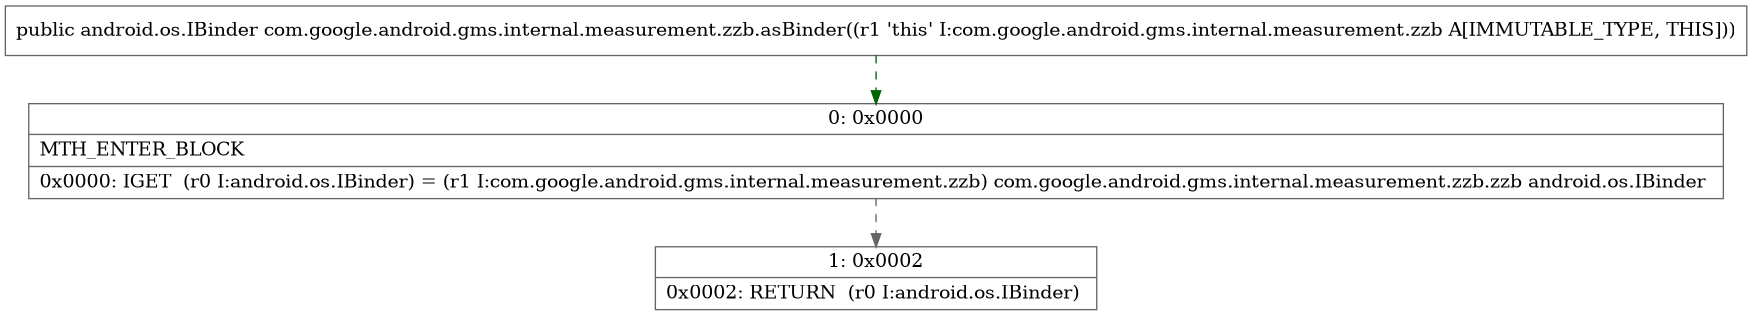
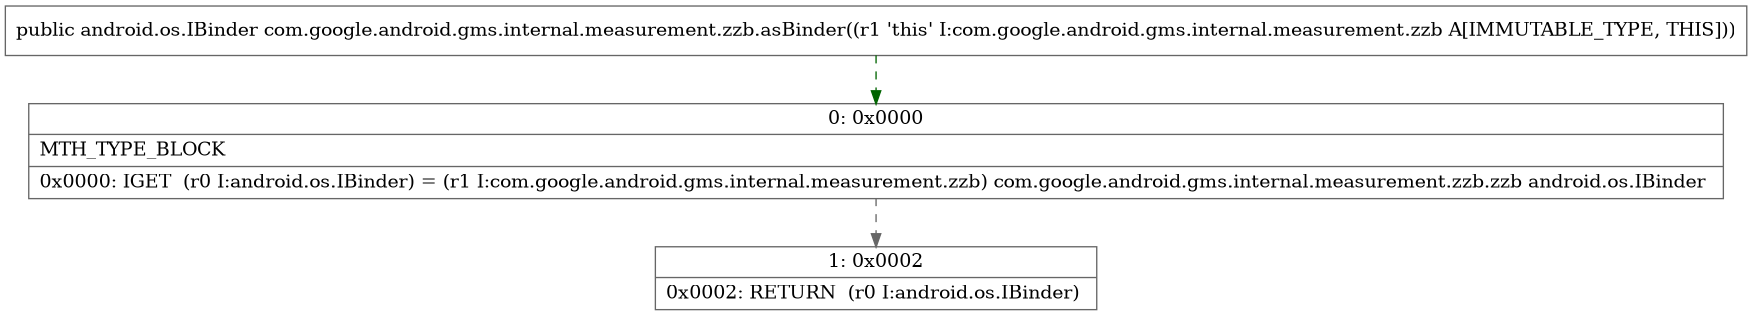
node "0: 0x0000": text "MTH_ENTER_BLOCK" -> "MTH_TYPE_BLOCK"
